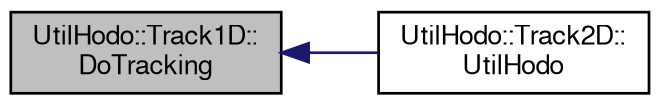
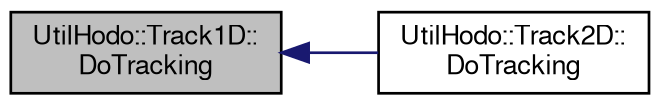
node "UtilHodo::Track2D:: UtilHodo": label "UtilHodo::Track2D:: UtilHodo" -> "UtilHodo::Track2D:: DoTracking"
